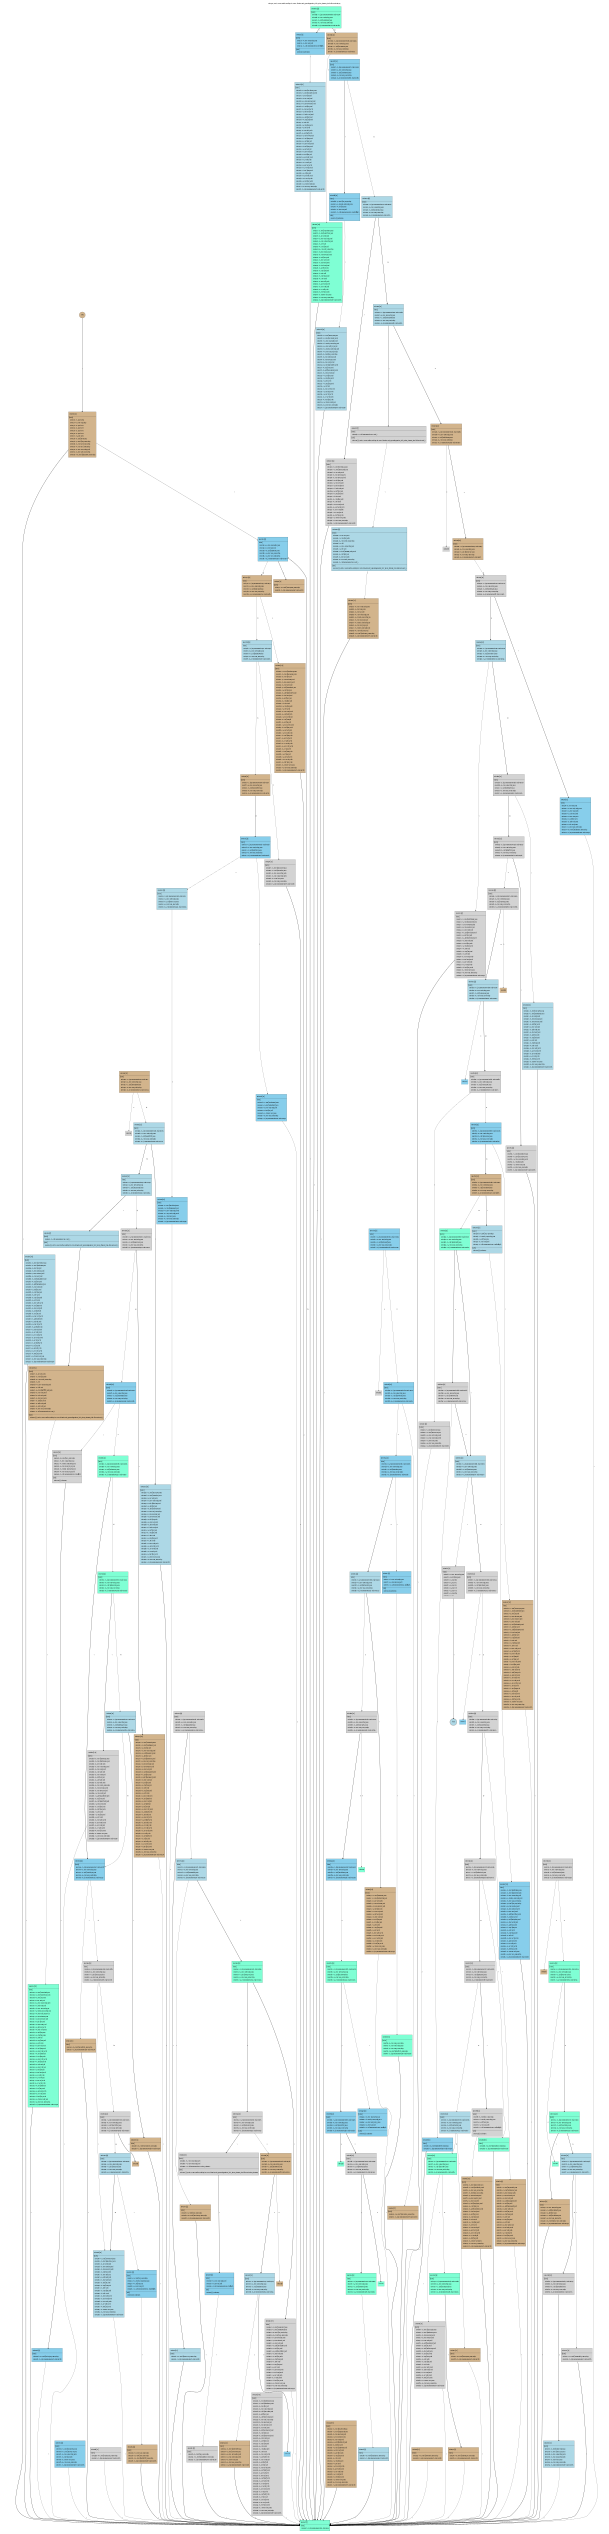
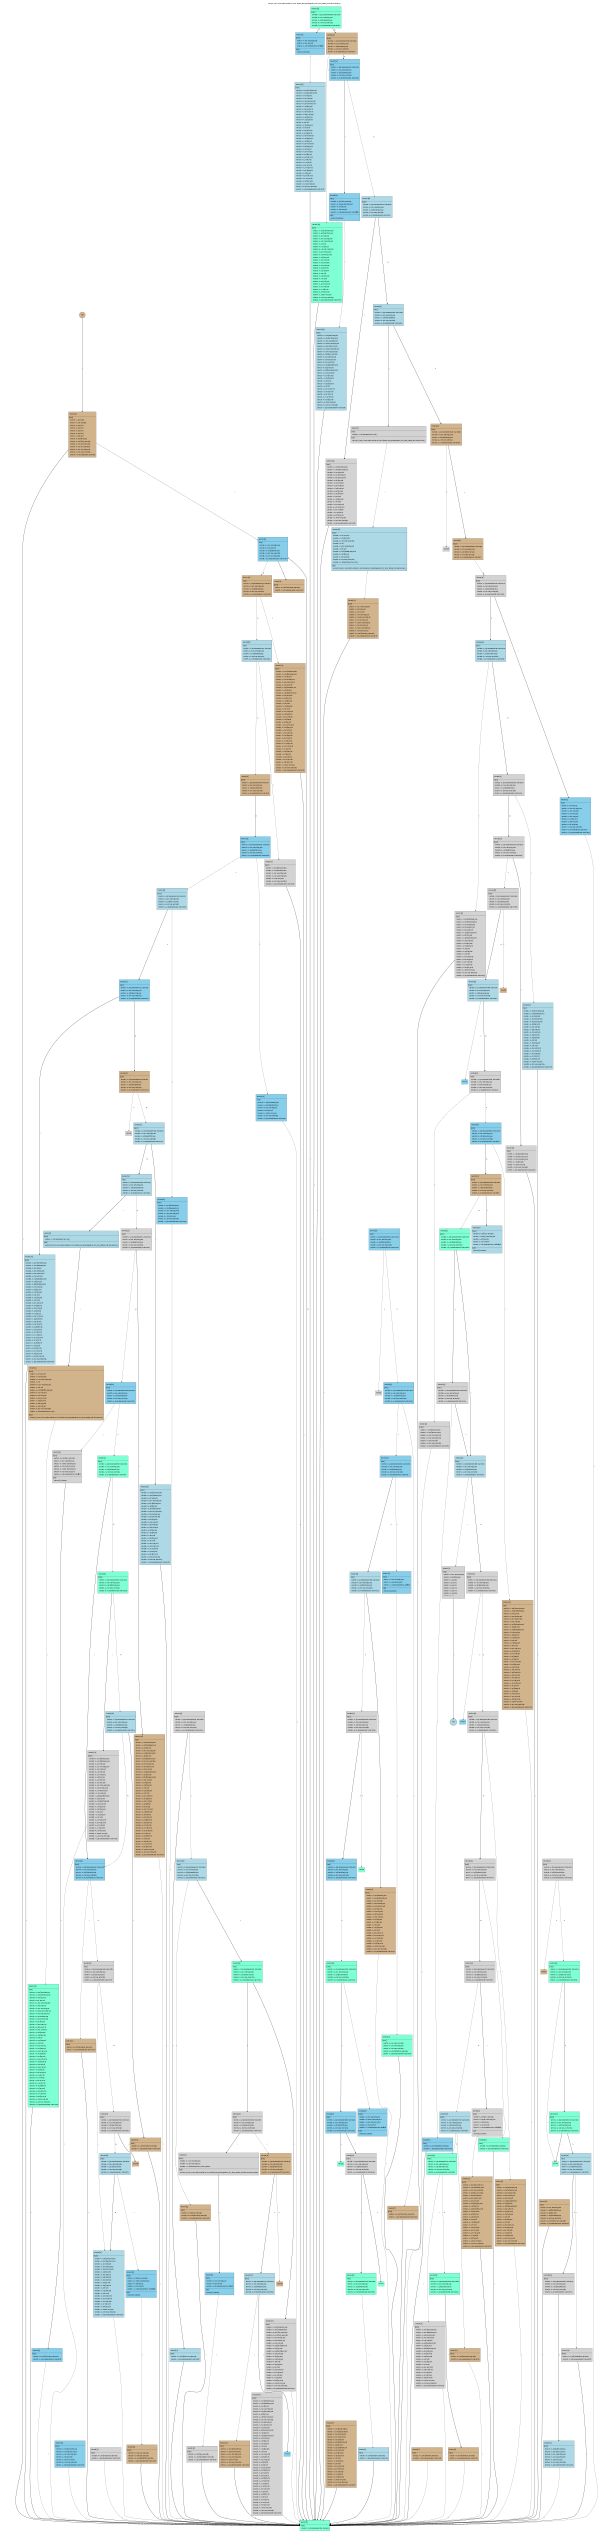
edge "0x4019d6 [28]" -> "0x4019f2 [28]": added, label "36"
node "0x40184e [28]": added
node "0x402384 [119]": removed
edge "0x401cca [28]" -> "0x402a7c [40]": now "0x401cca [28]" -> "0x401f06"
